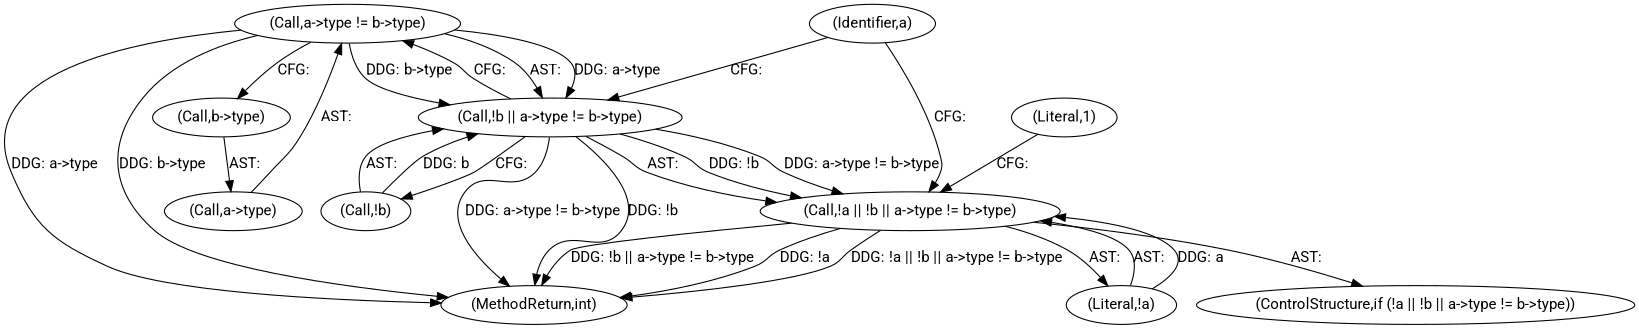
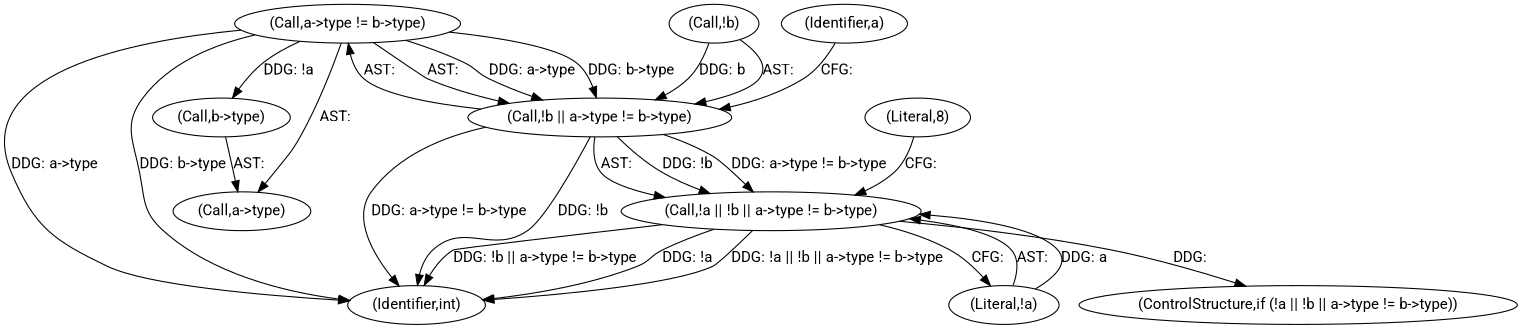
edge "(Call,a->type != b->type)" -> "(Call,b->type)": label "CFG: " -> "DDG: !a"
edge "(Call,!b || a->type != b->type)" -> "(Call,a->type != b->type)": label "CFG: " -> "AST: "
edge "(Identifier,a)" -> "(Call,!a || !b || a->type != b->type)": removed, label "CFG:"
node "(Literal,1)": label "(Literal,1)" -> "(Literal,8)"
edge "(Call,a->type)" -> "(Call,a->type != b->type)": reversed
edge "(Call,!b || a->type != b->type)" -> "(Call,!b)": removed, label "CFG:"
edge "(Call,!a || !b || a->type != b->type)" -> "(Literal,!a)": label "AST: " -> "CFG: "
edge "(Call,!a || !b || a->type != b->type)" -> "(ControlStructure,if (!a || !b || a->type != b->type))": label "AST: " -> "DDG: "
node "(MethodReturn,int)": label "(MethodReturn,int)" -> "(Identifier,int)"
